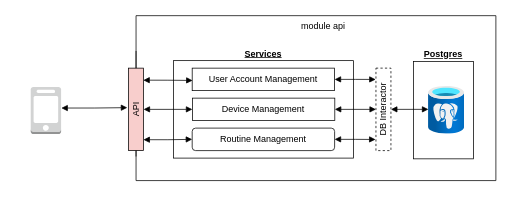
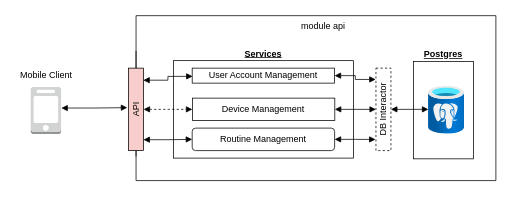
node "Mobile Client": added
node "User Account Management": size 143x23 -> 143x15
edge "API" -- "Device Management": style solid -> dashed
